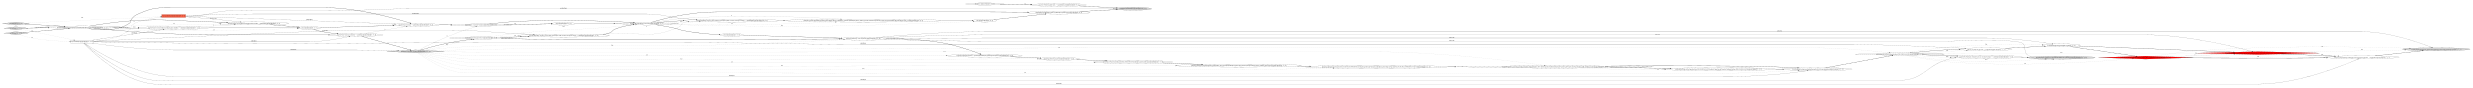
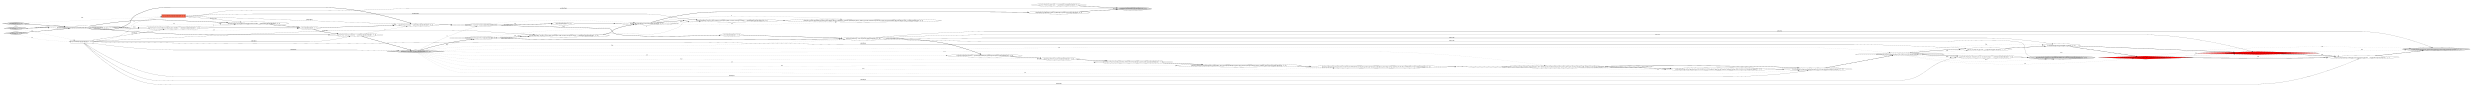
node "Exception e@@@19@@@['0', '0', '1']": removed
edge "!(updatedSpec instanceof FlowSpec)@@@8@@@['0', '0', '1']" -> "!isActive && helixManager.isPresent()@@@11@@@['1', '1', '1']": style bold -> dotted
node "return@@@14@@@['0', '0', '1']": removed
edge "!isActive && helixManager.isPresent()@@@11@@@['1', '1', '1']" -> "return@@@12@@@['1', '1', '0']": now "!(updatedSpec instanceof FlowSpec)@@@8@@@['0', '0', '1']" -> "return@@@12@@@['1', '1', '0']"
